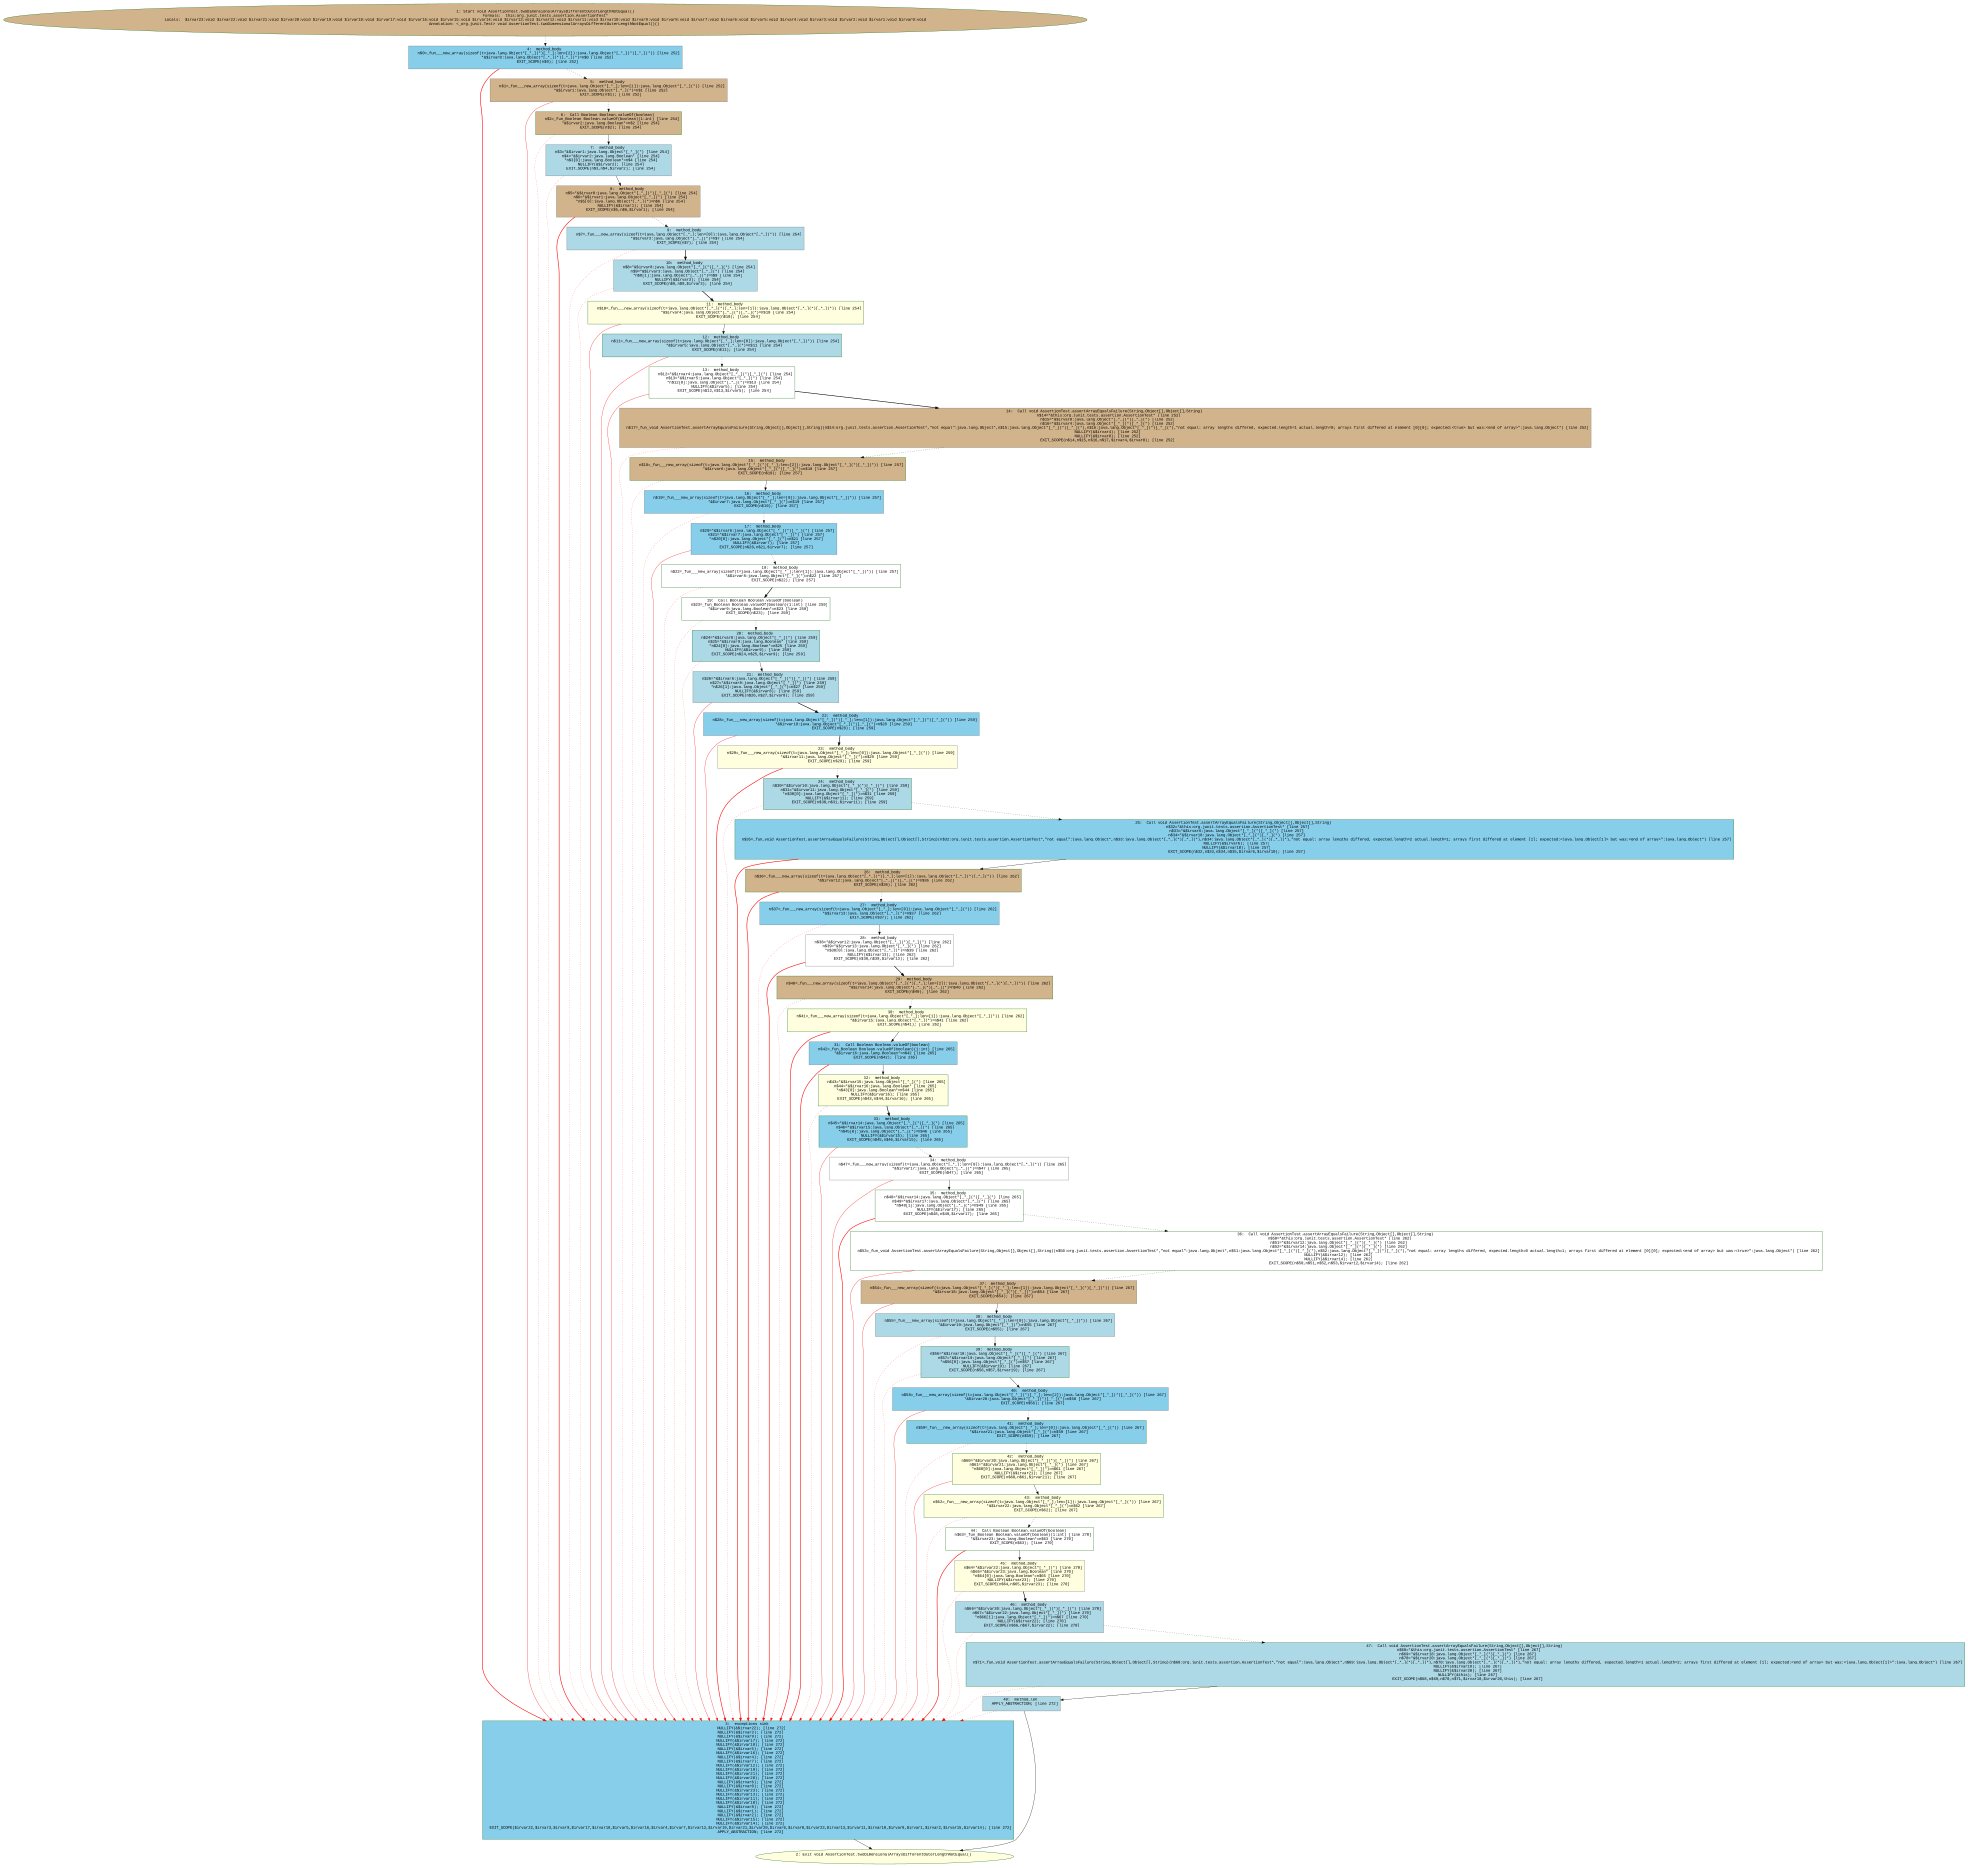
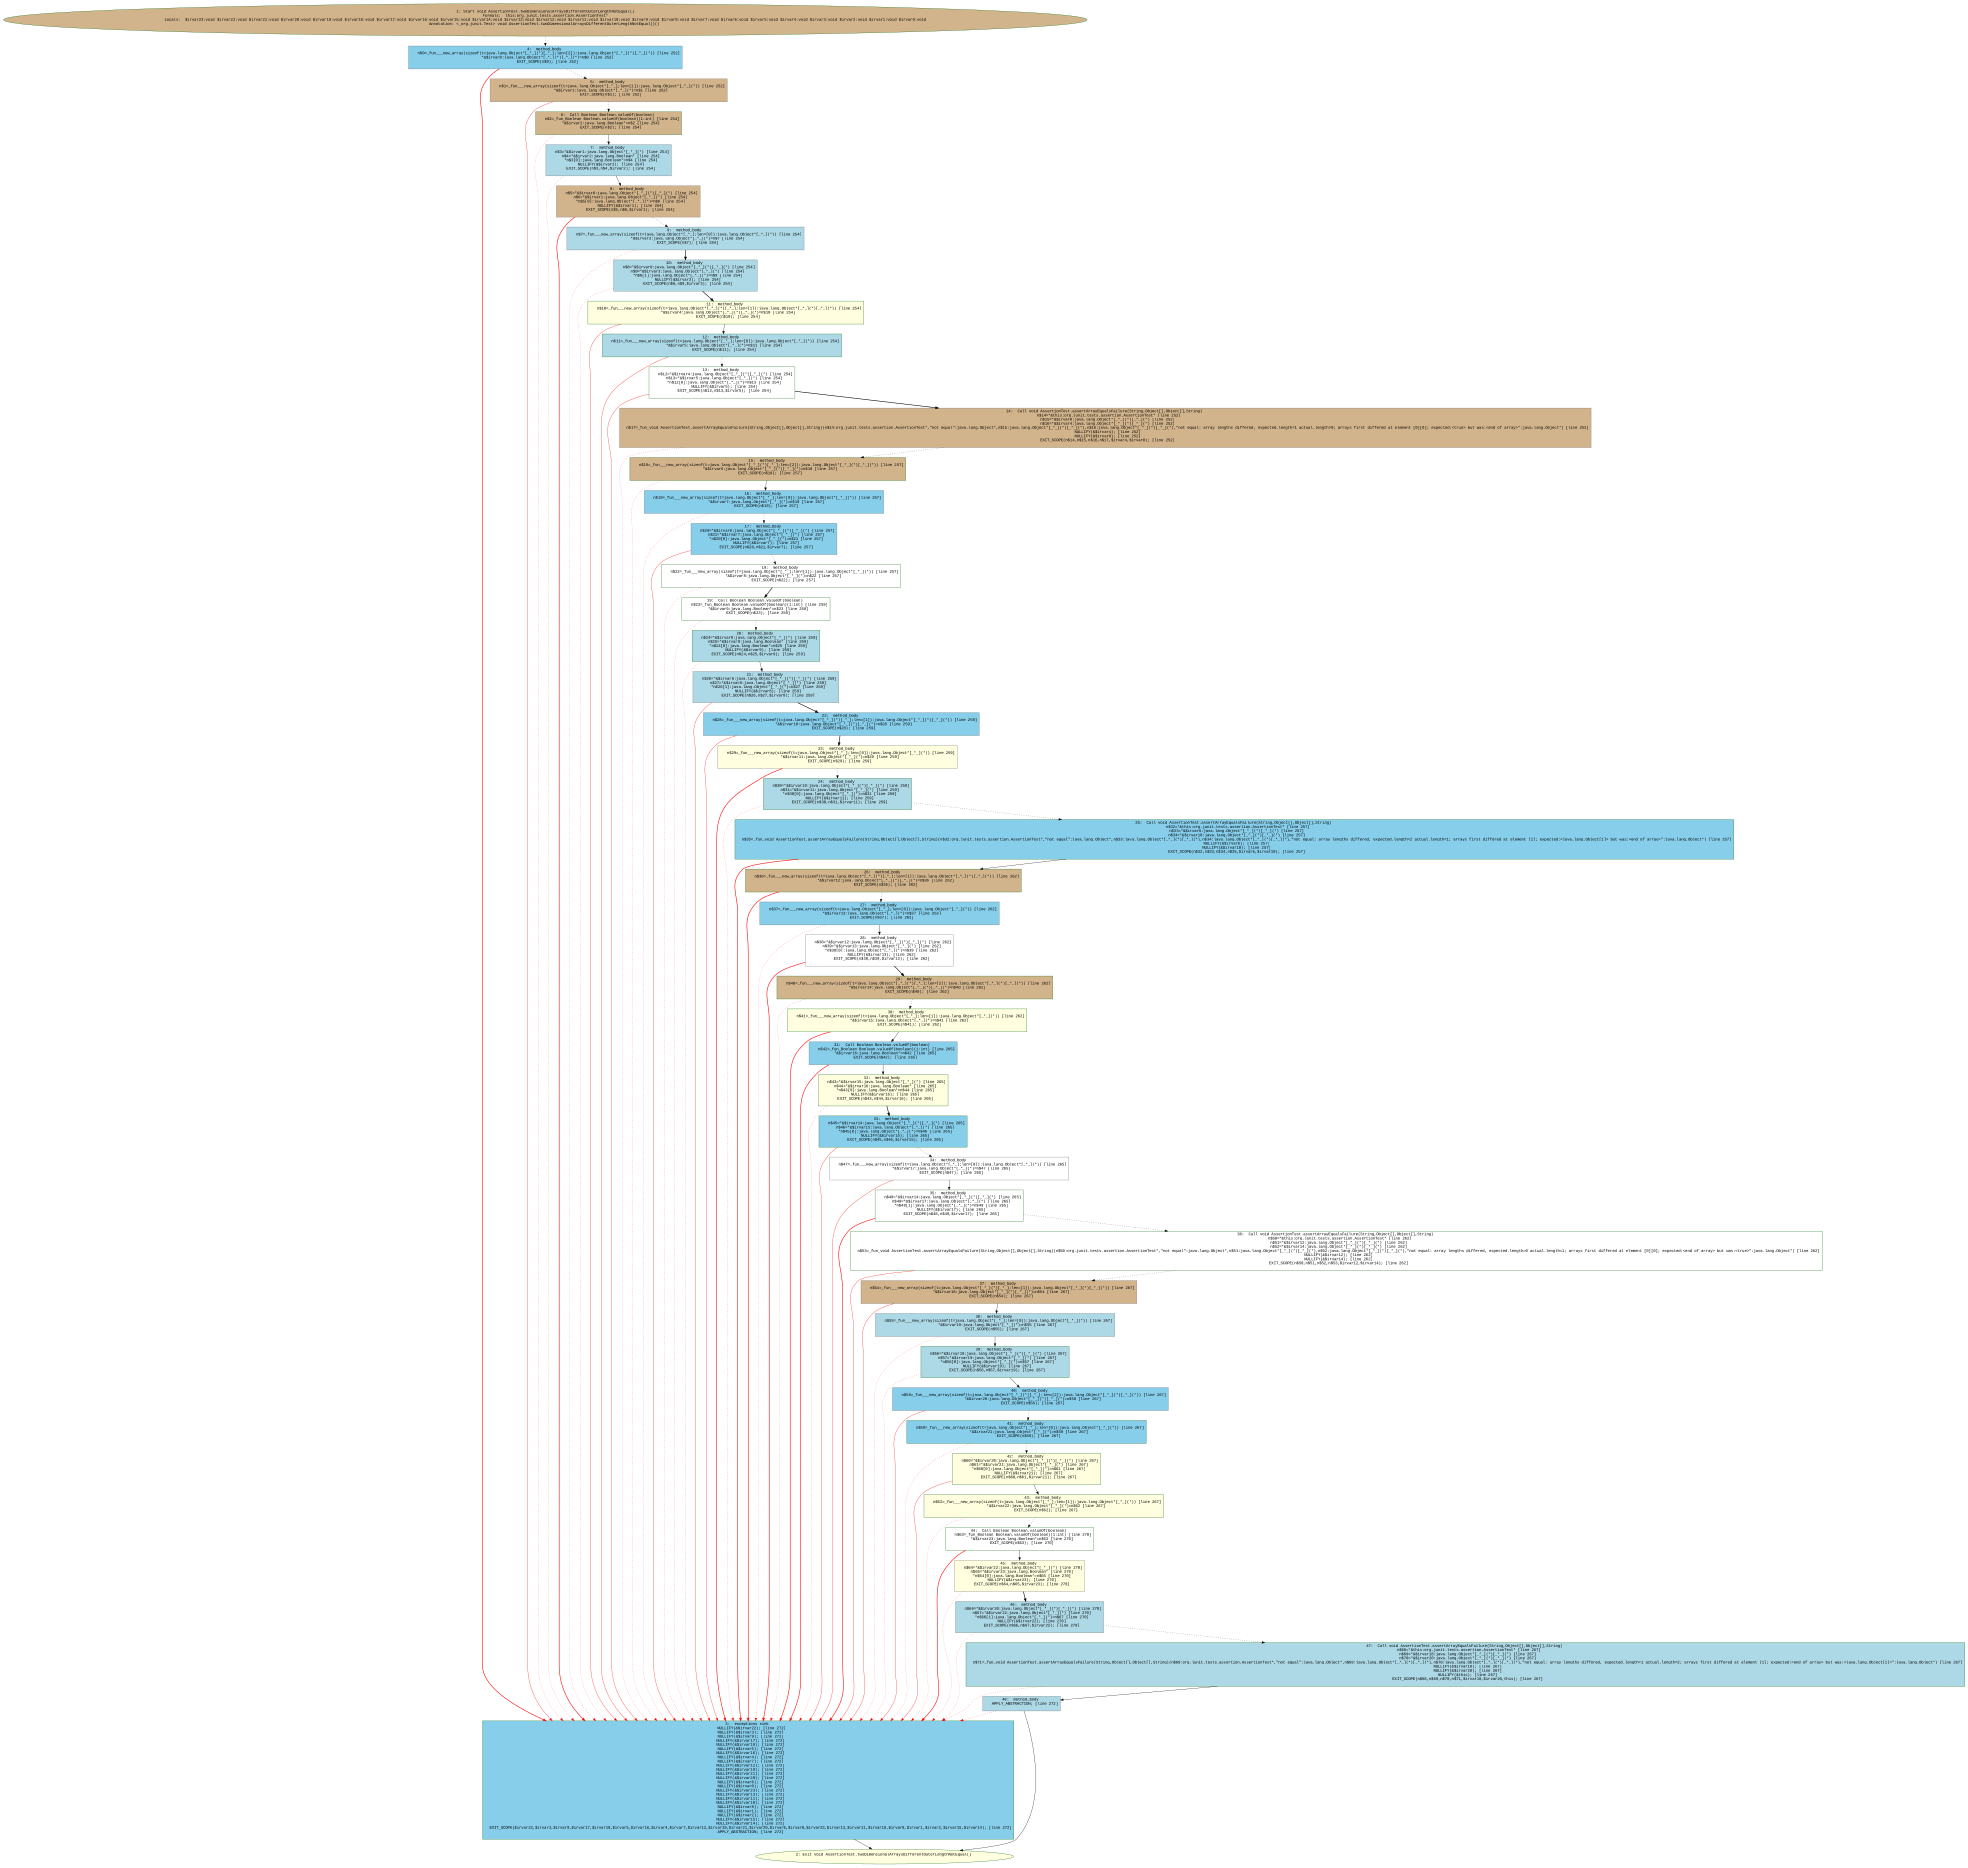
node "48:  method_len APPLY_ABSTRACTION; [line 272]": label "48:  method_len APPLY_ABSTRACTION; [line 272]" -> "48:  method_body APPLY_ABSTRACTION; [line 272]"
